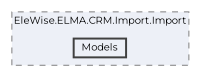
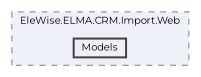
cluster "EleWise.ELMA.CRM.Import.Import": label "EleWise.ELMA.CRM.Import.Import" -> "EleWise.ELMA.CRM.Import.Web"
